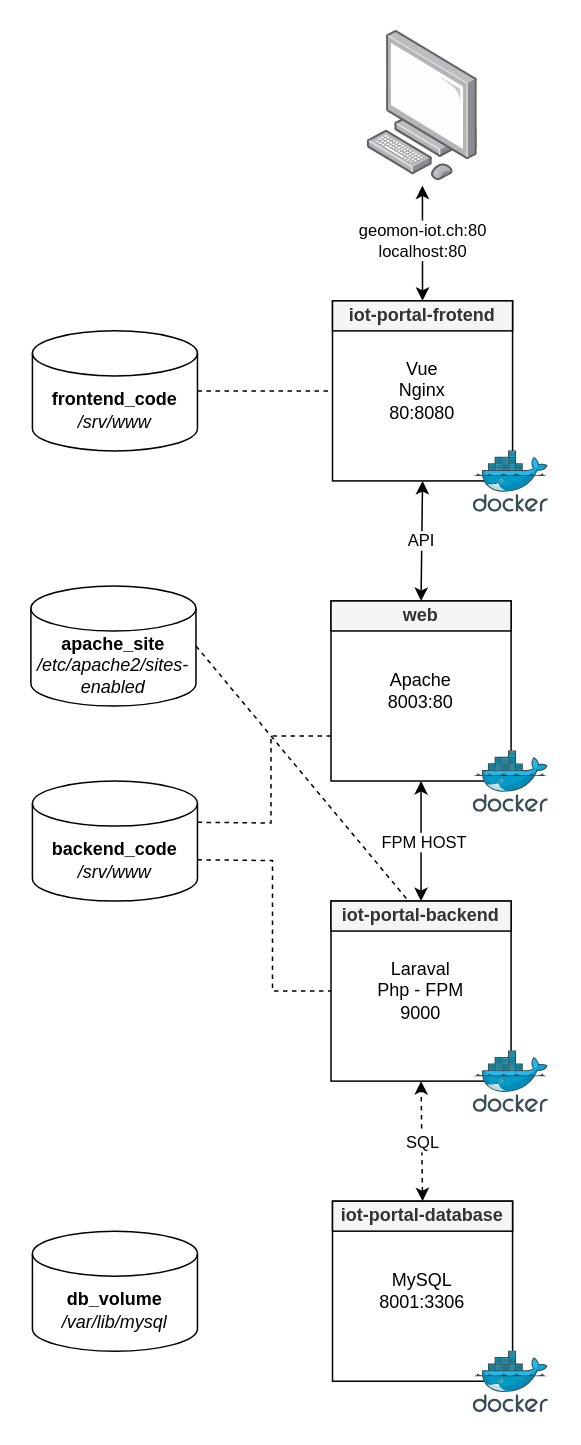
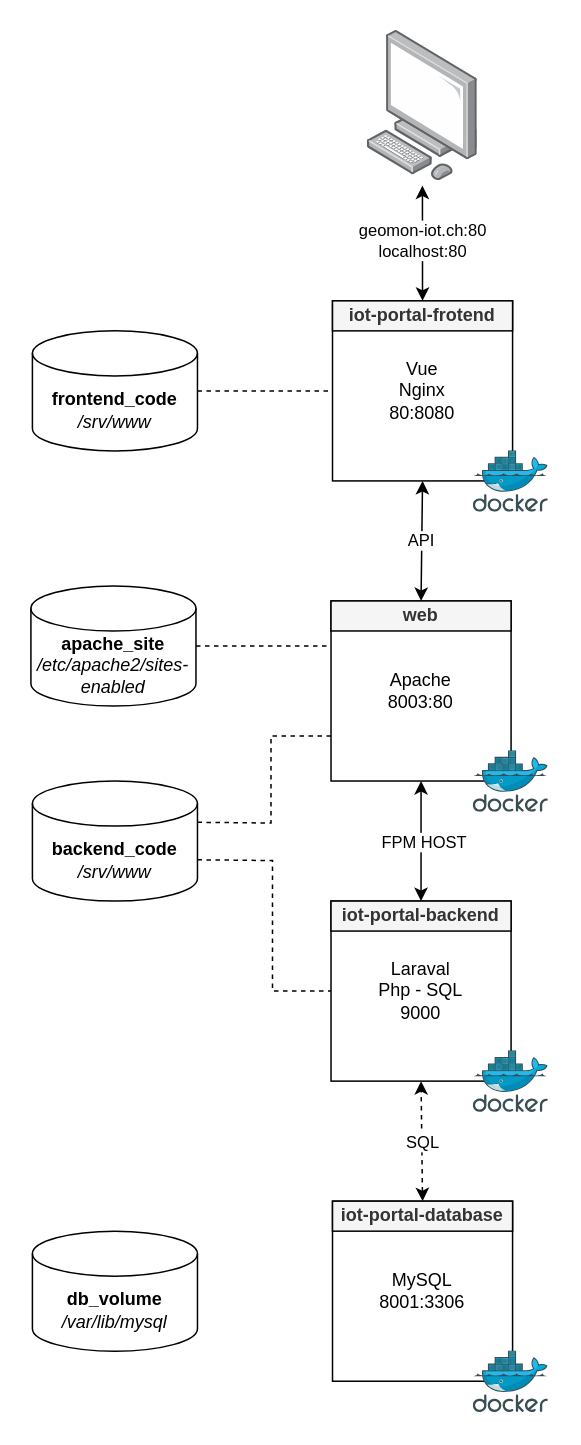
edge "apache_site /etc/apache2/sites-enabled" -- "iot-portal-backend": now "apache_site /etc/apache2/sites-enabled" -- "Apache 8003:80"
node "Laraval Php - FPM 9000": label "Laraval Php - FPM 9000" -> "Laraval Php - SQL 9000"
